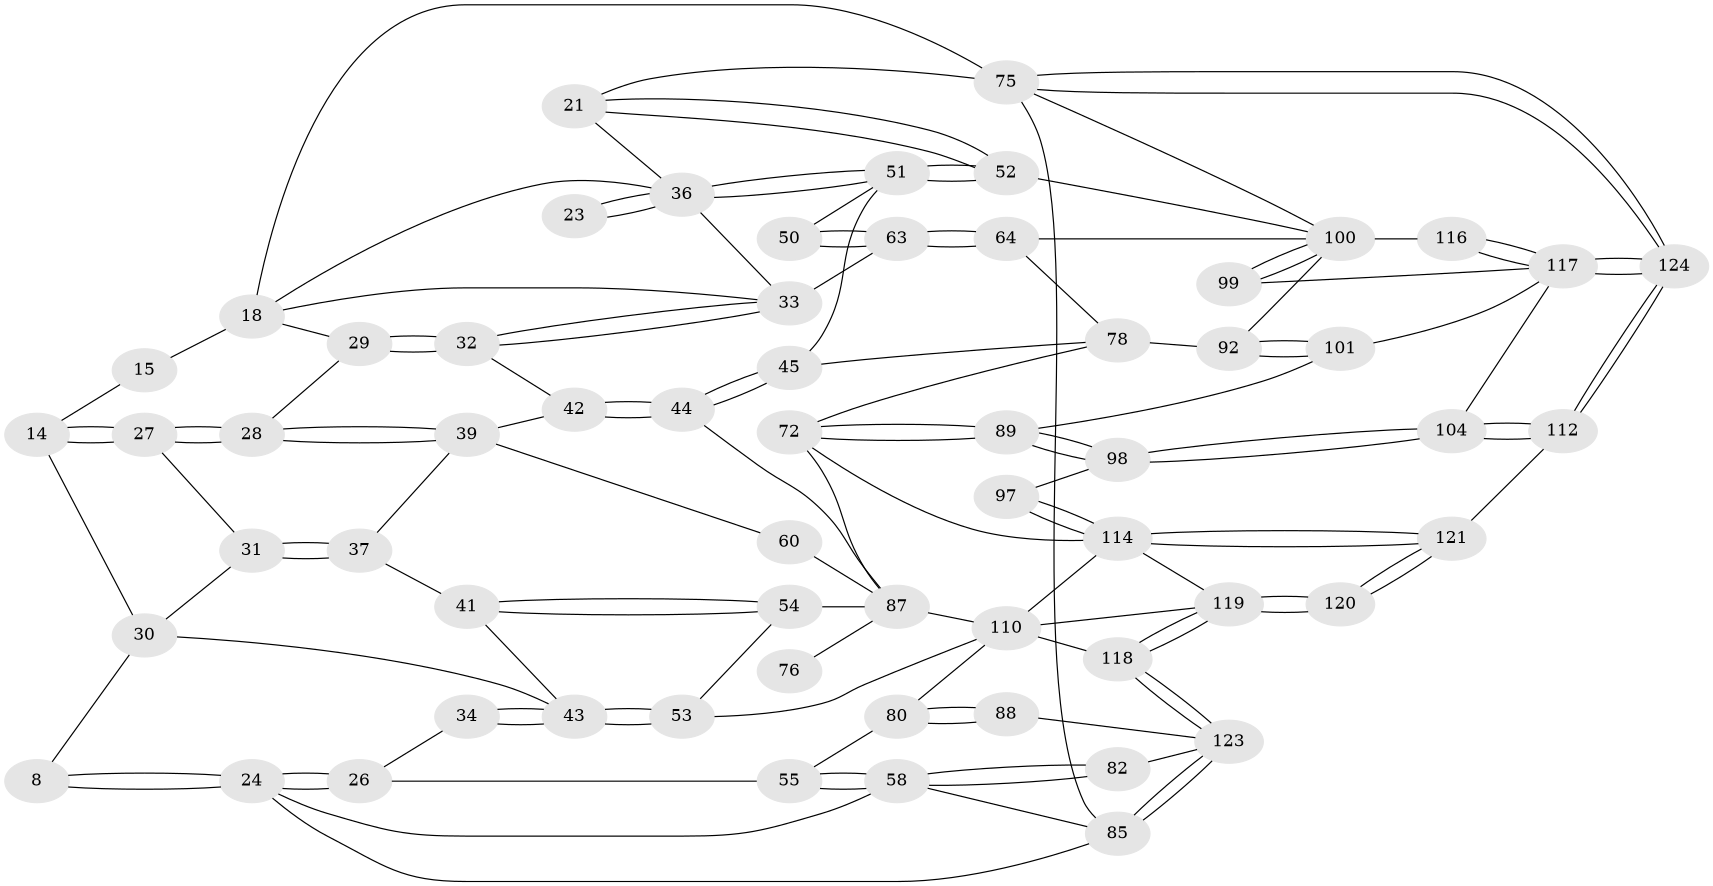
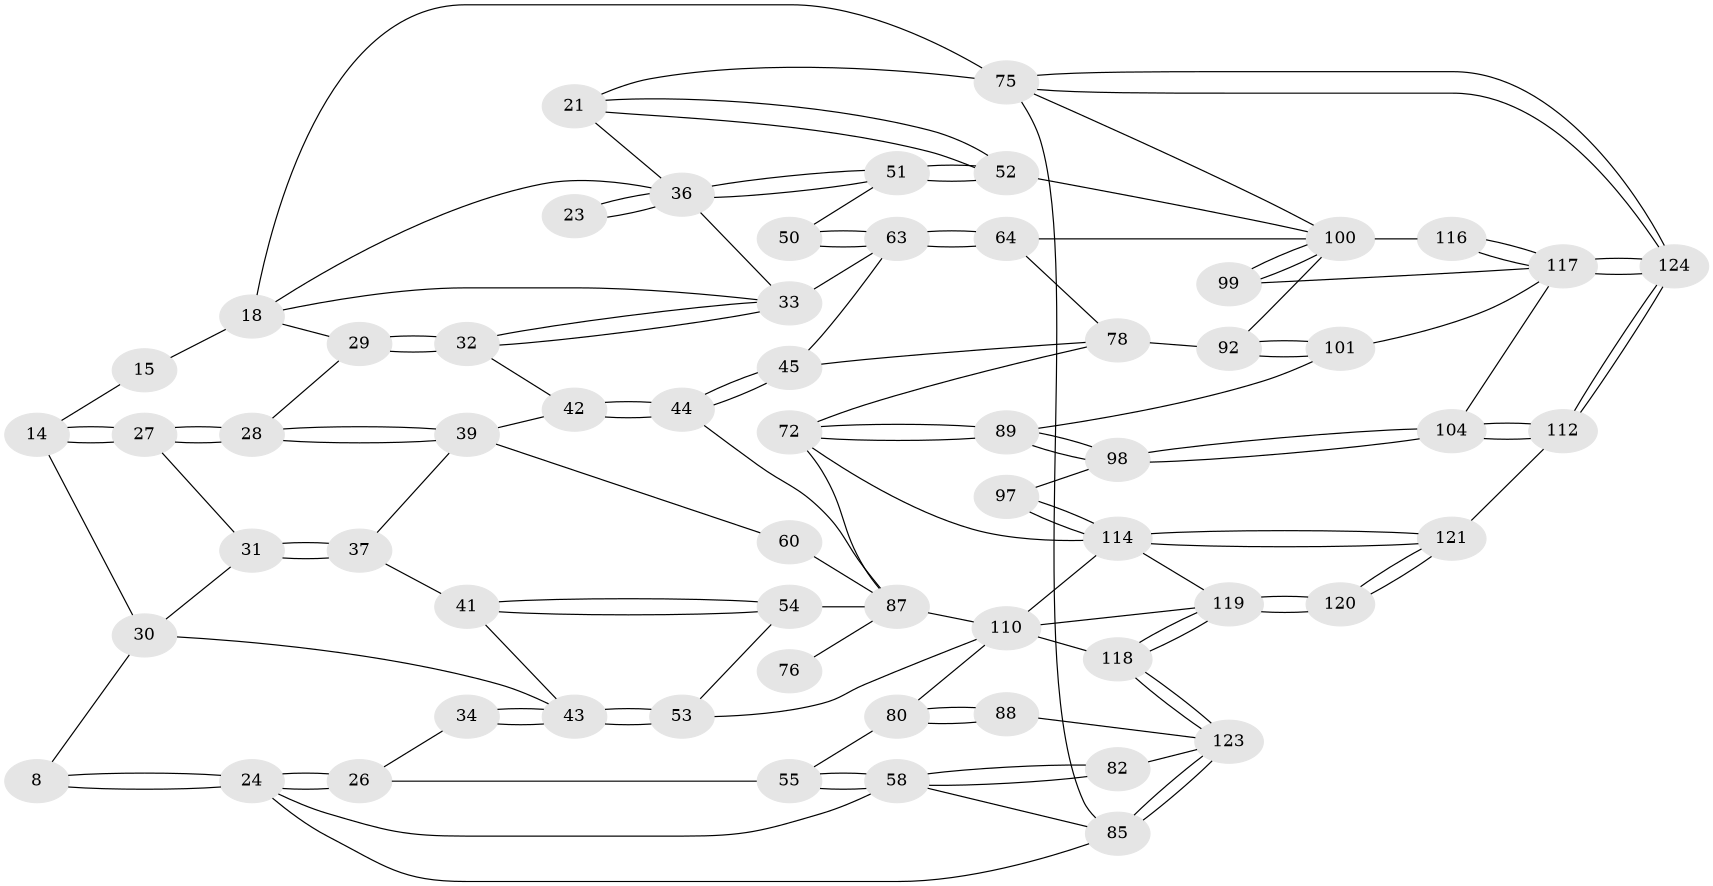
edge "51" -- "45": now "63" -- "45"
